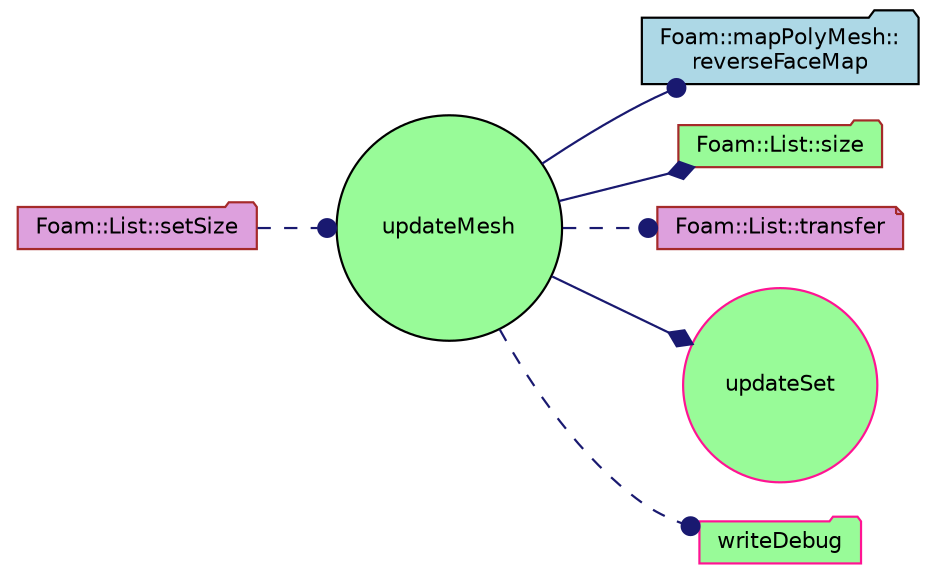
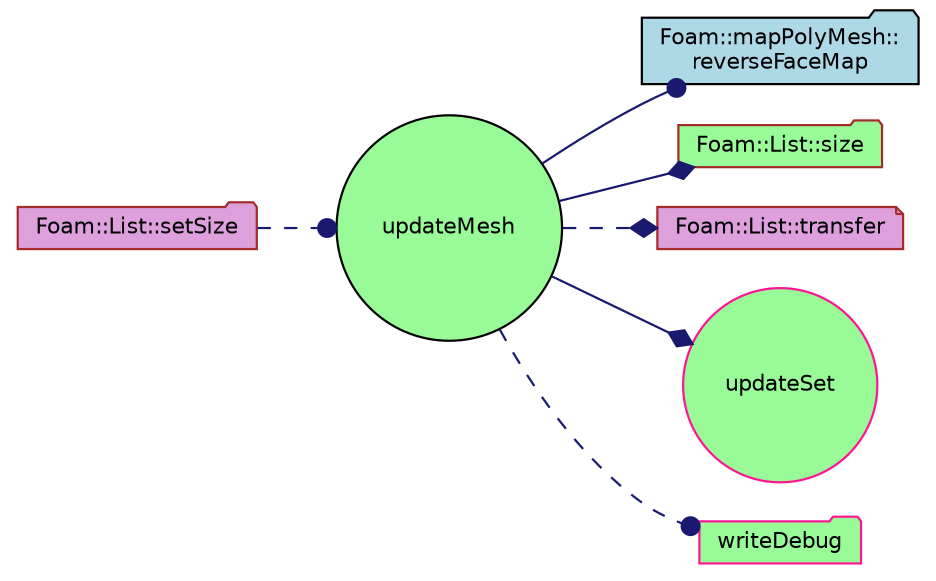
edge "updateMesh" -> "Foam::List::transfer": arrowhead dot -> diamond
